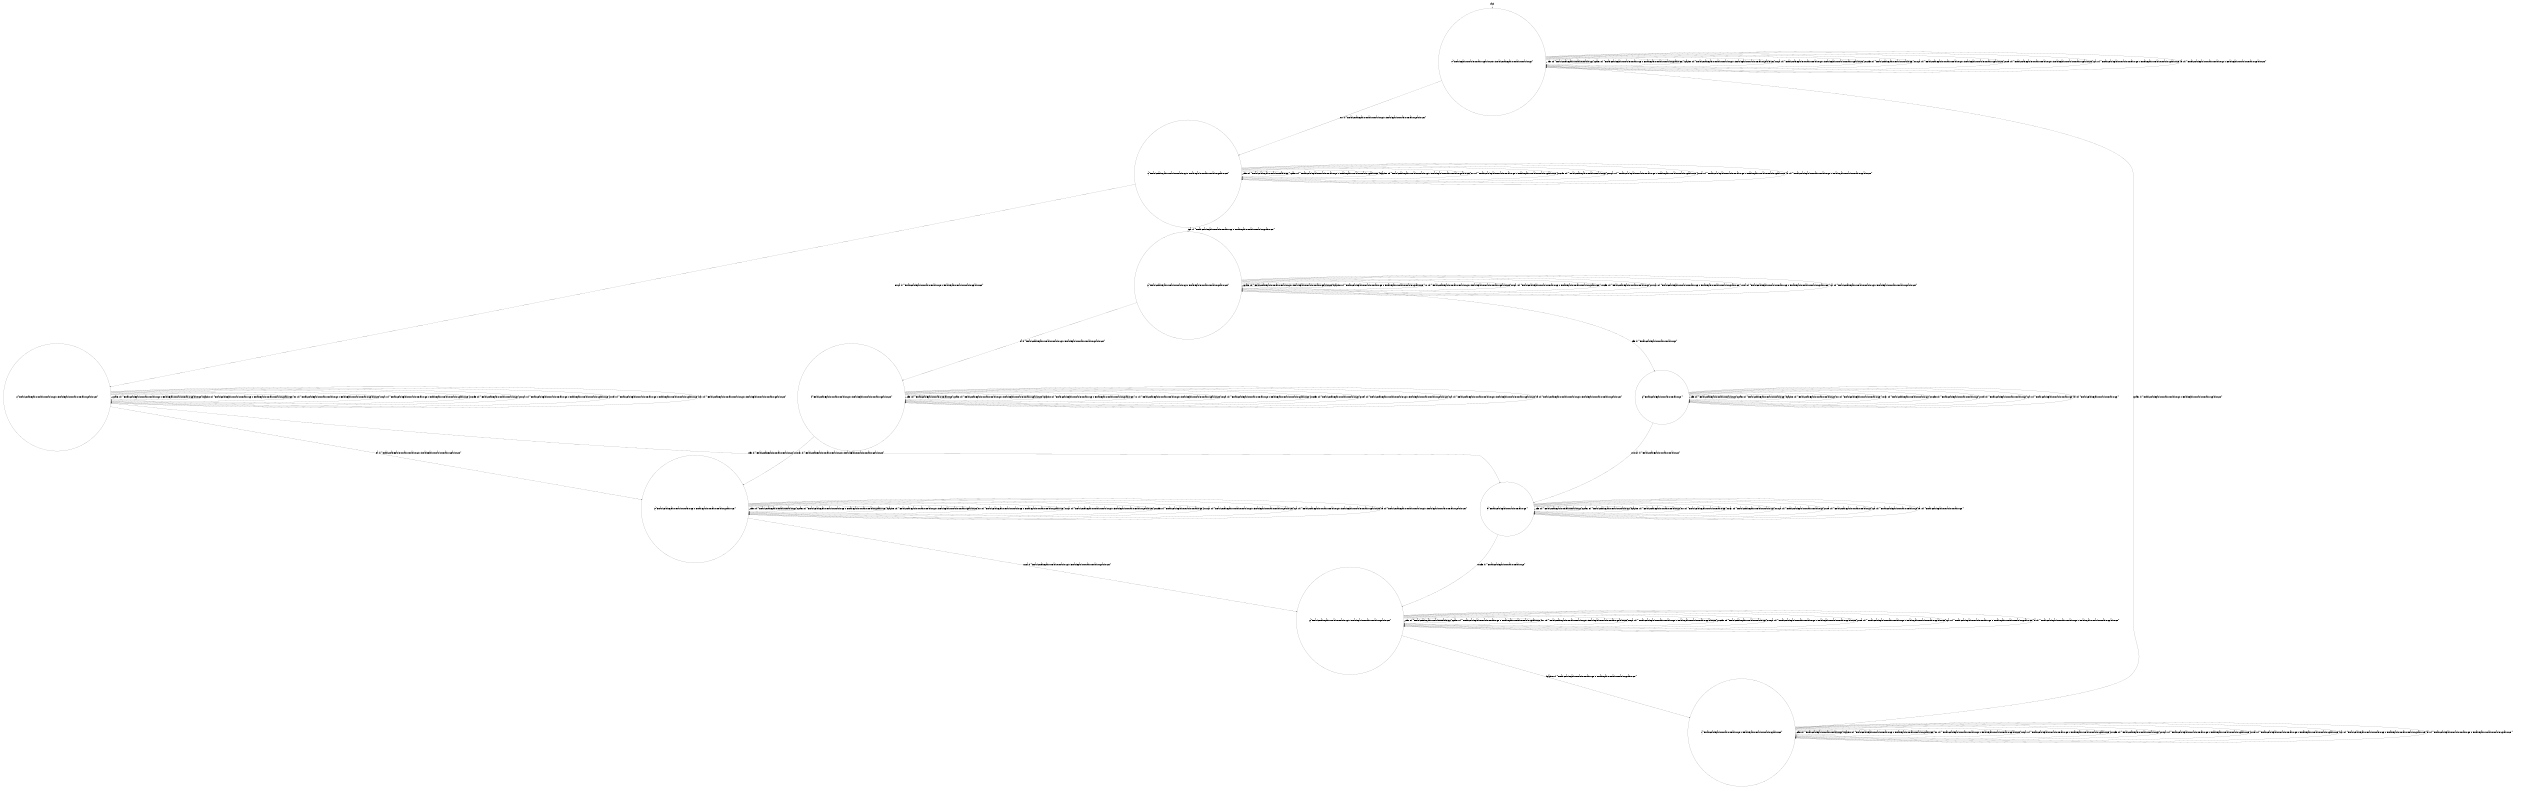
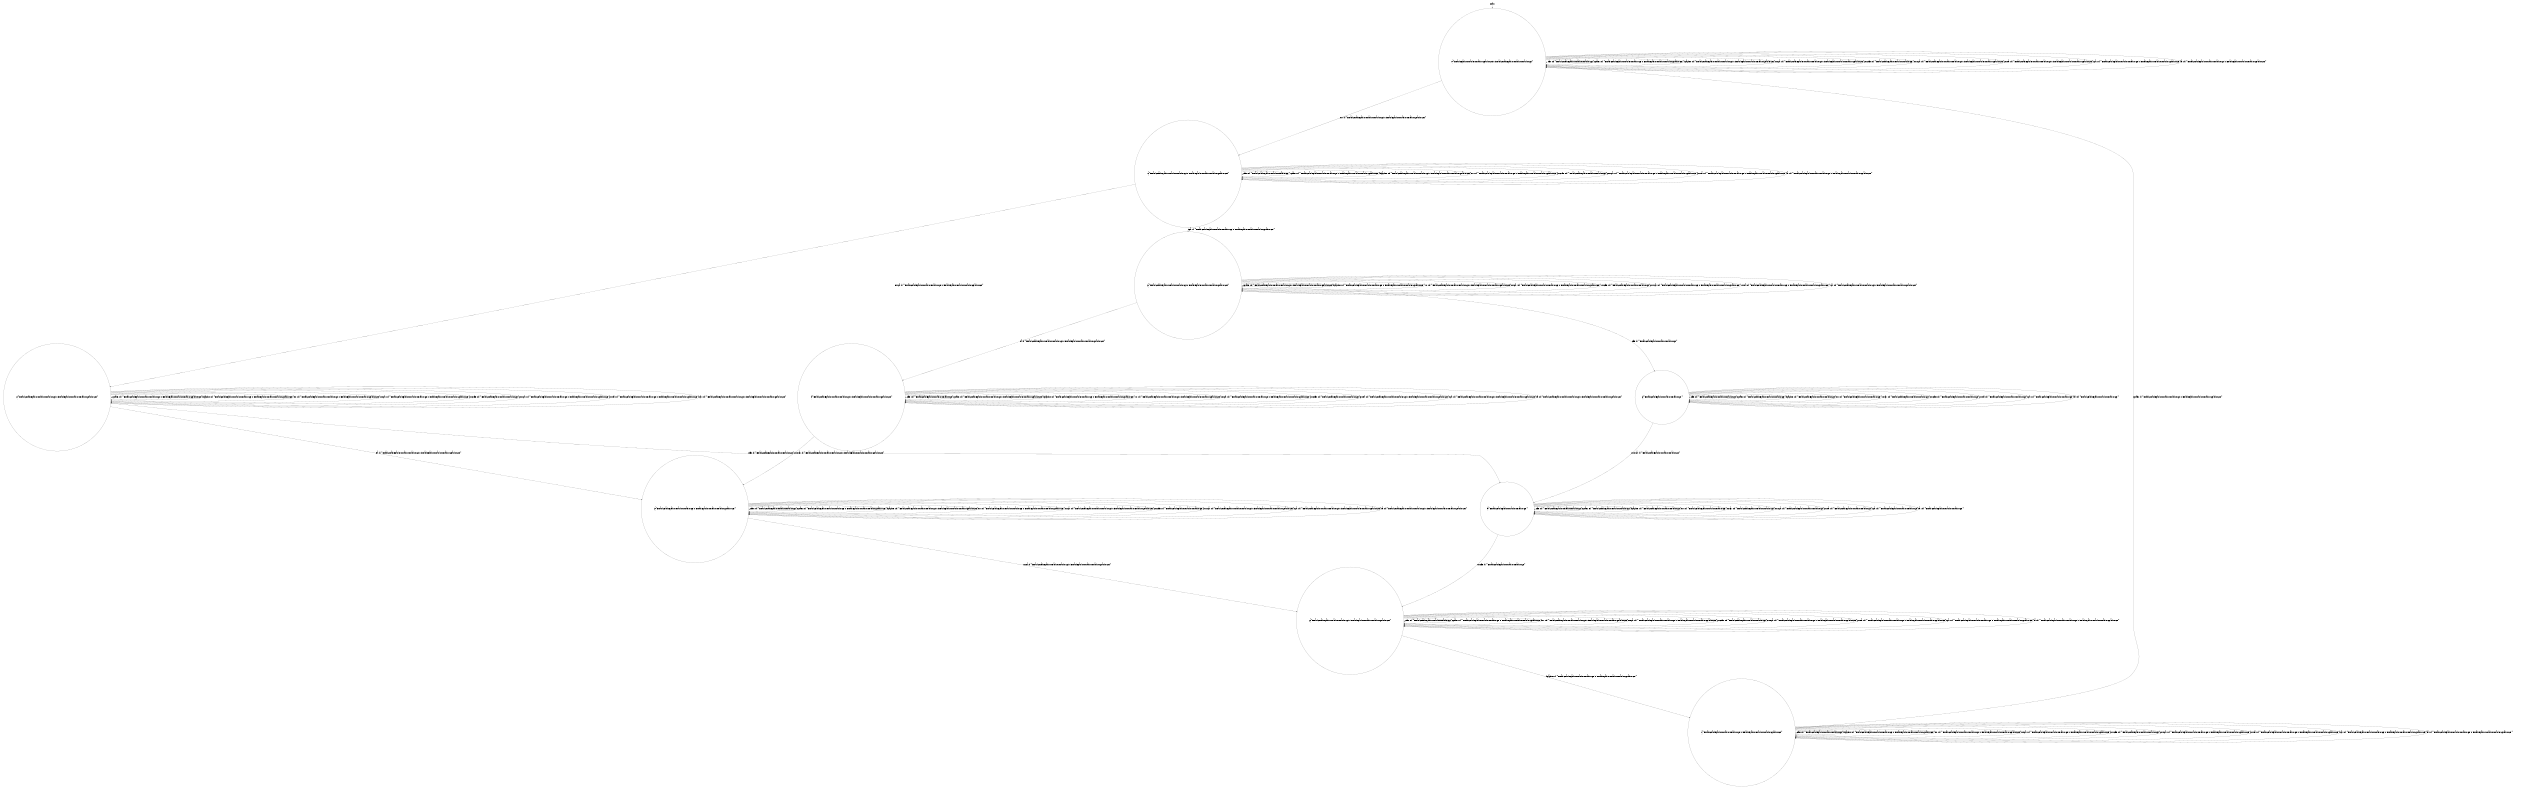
node "__and0": label "__and0" -> "__start0"
